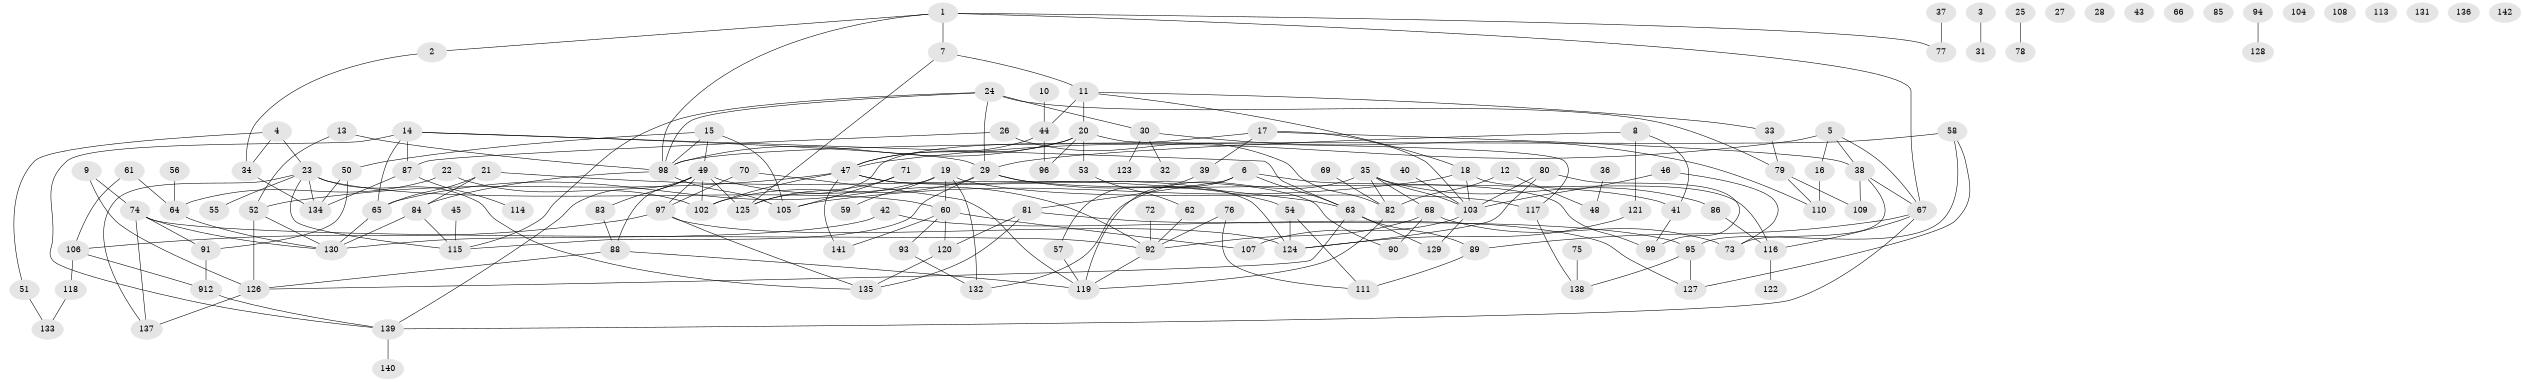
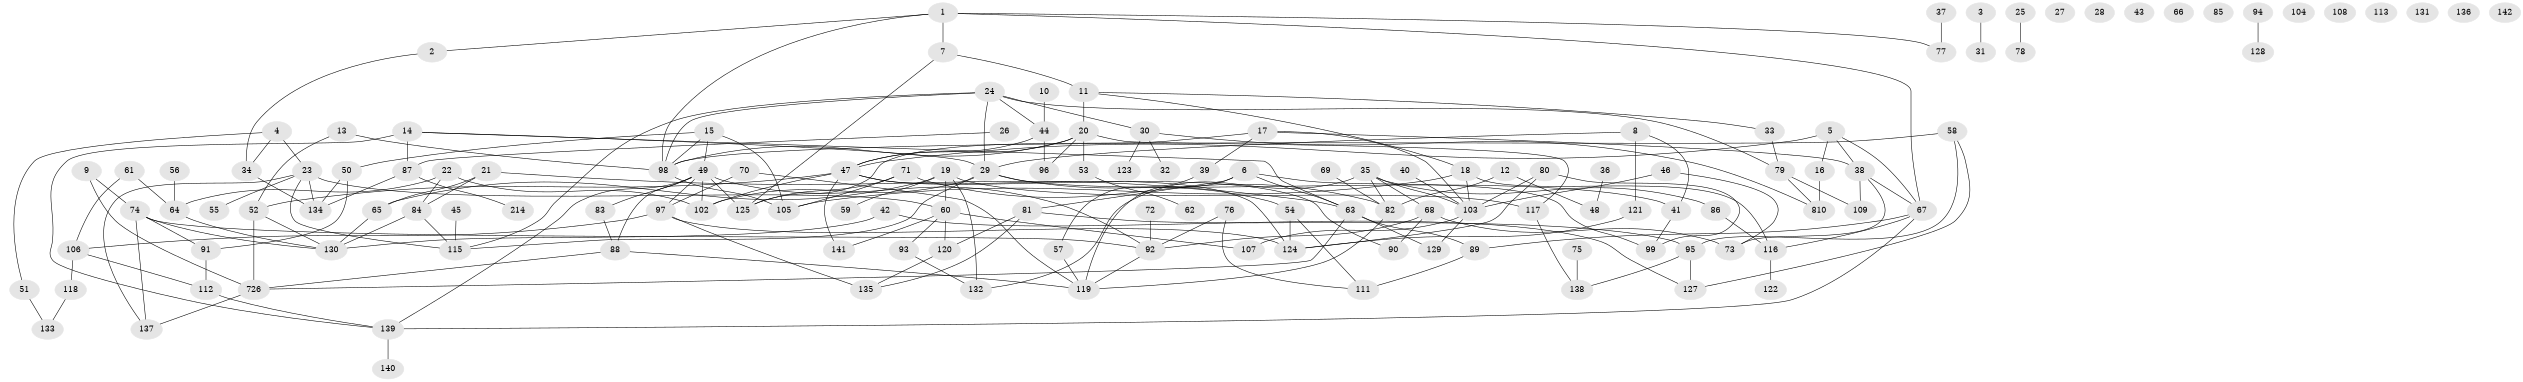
edge "11" -- "44": now "24" -- "44"
edge "26" -- "82": now "71" -- "82"
edge "14" -- "65": removed
edge "98" -- "84": now "22" -- "84"
node "114": label "114" -> "214"
node "110": label "110" -> "810"
edge "62" -- "92": removed
edge "23" -- "135": removed
node "912": label "912" -> "112"
node "126": label "126" -> "726"
